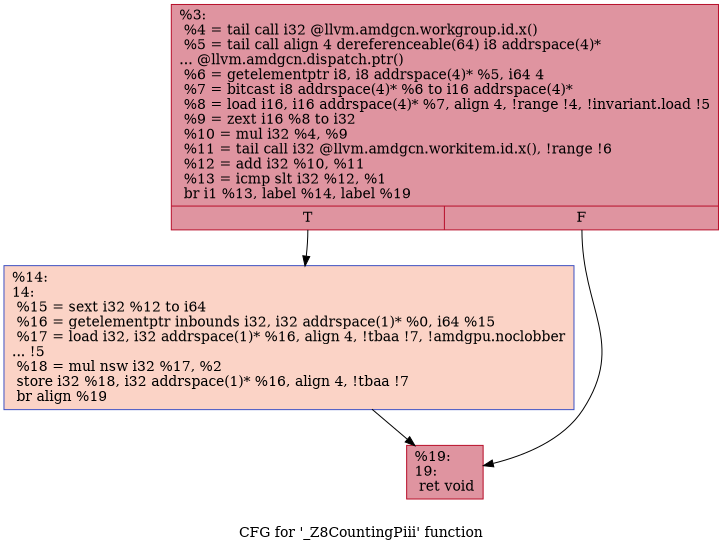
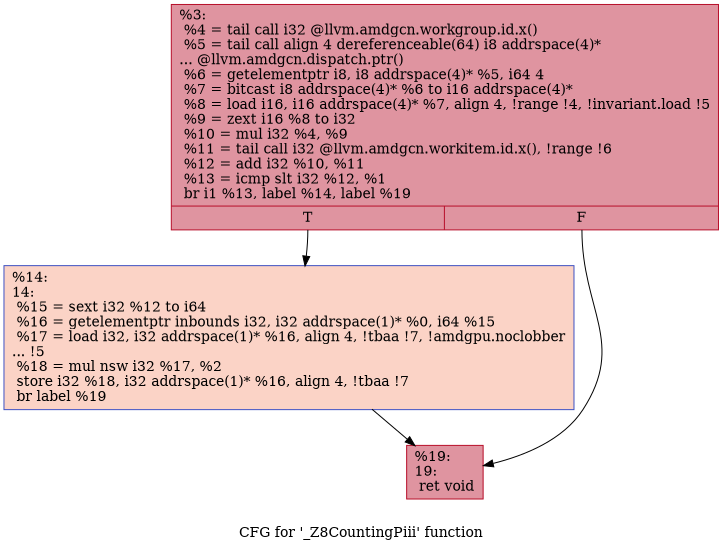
node "%14:": text "br align %19" -> "br label %19"
